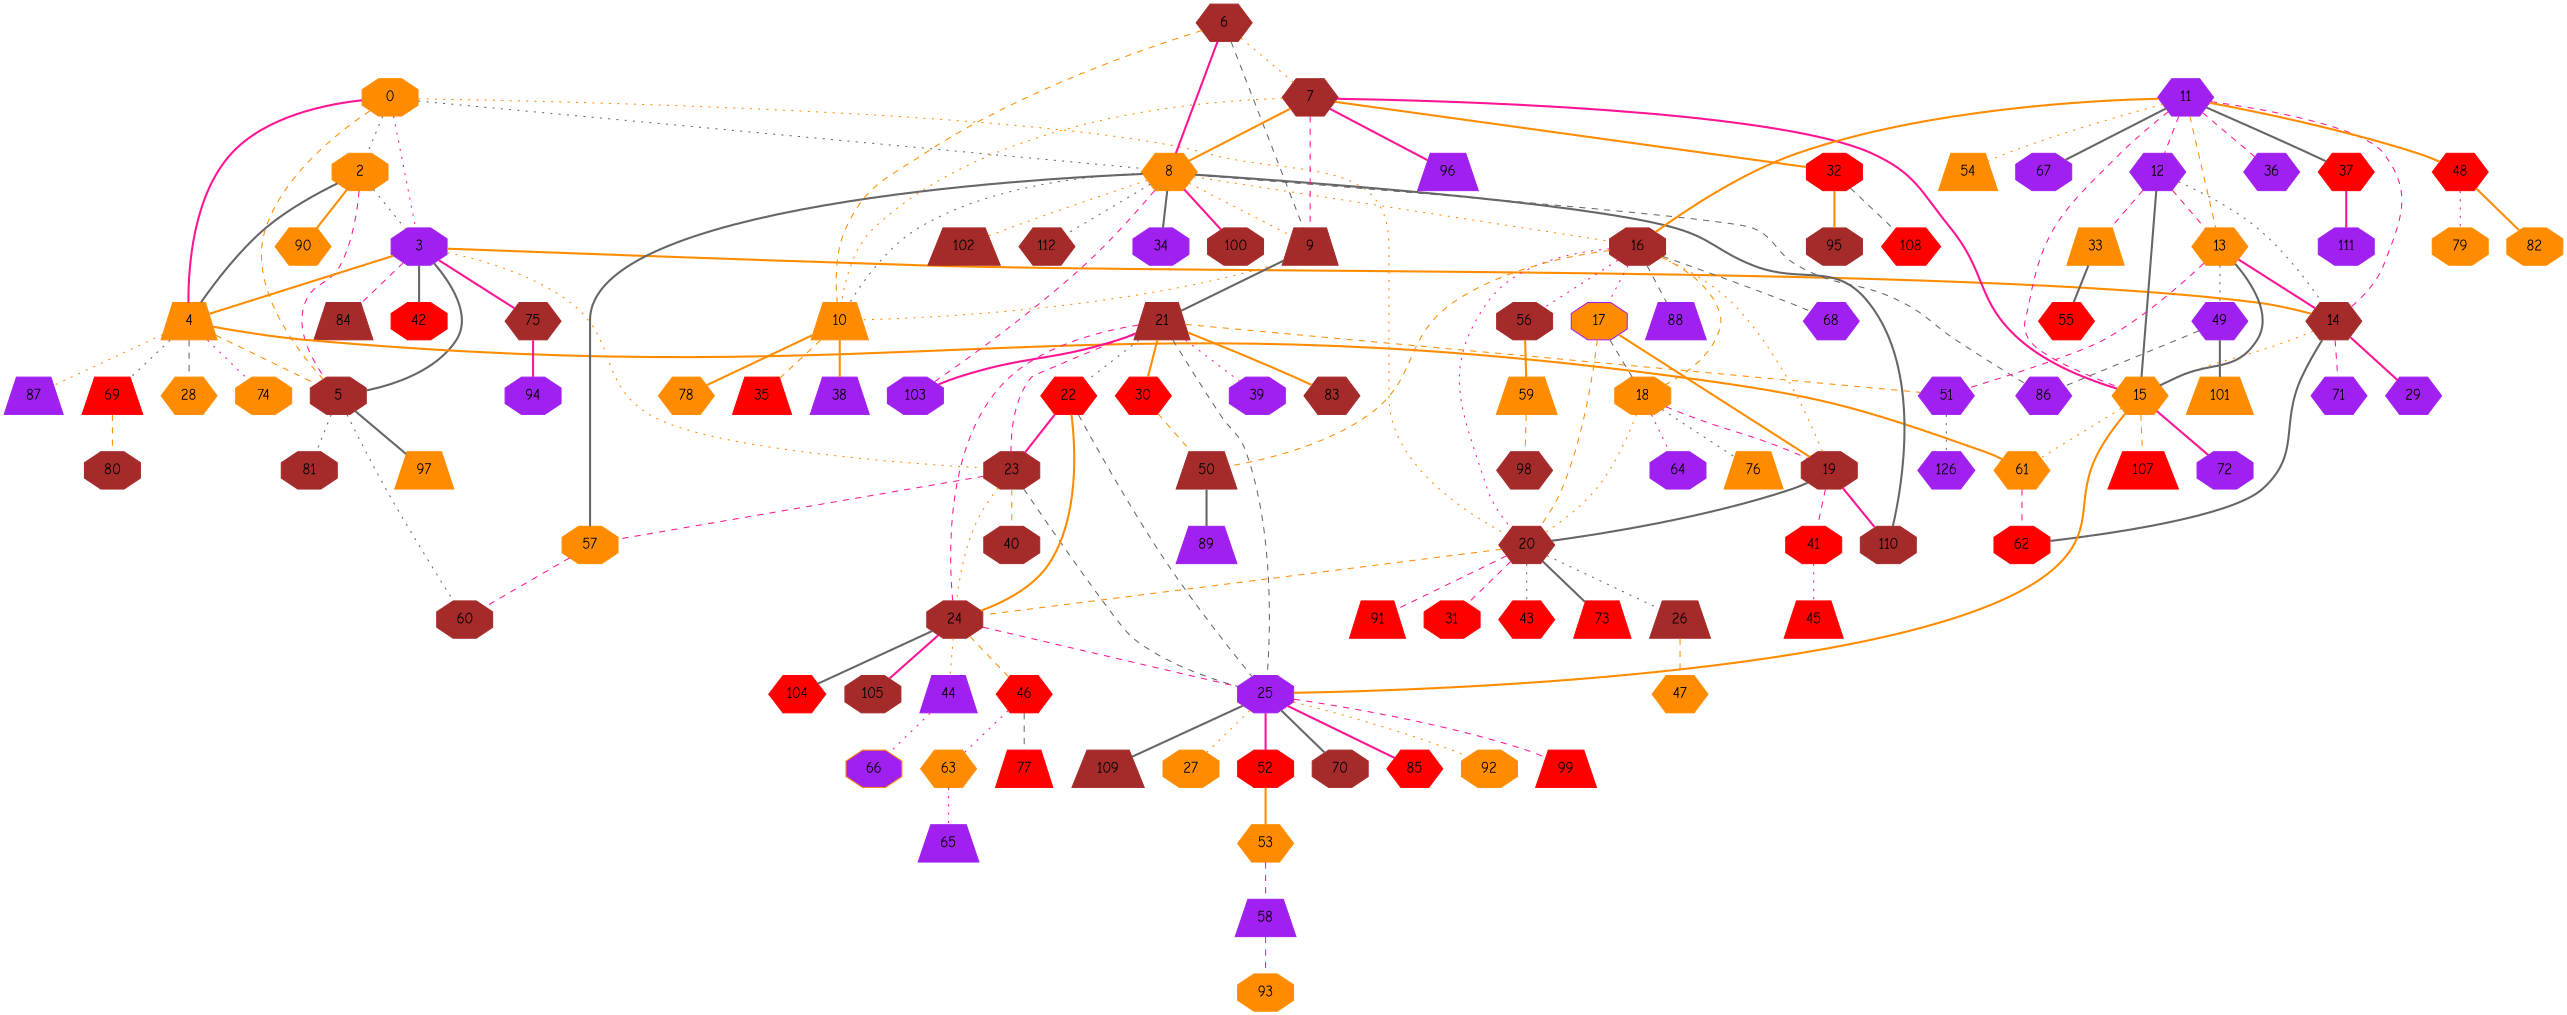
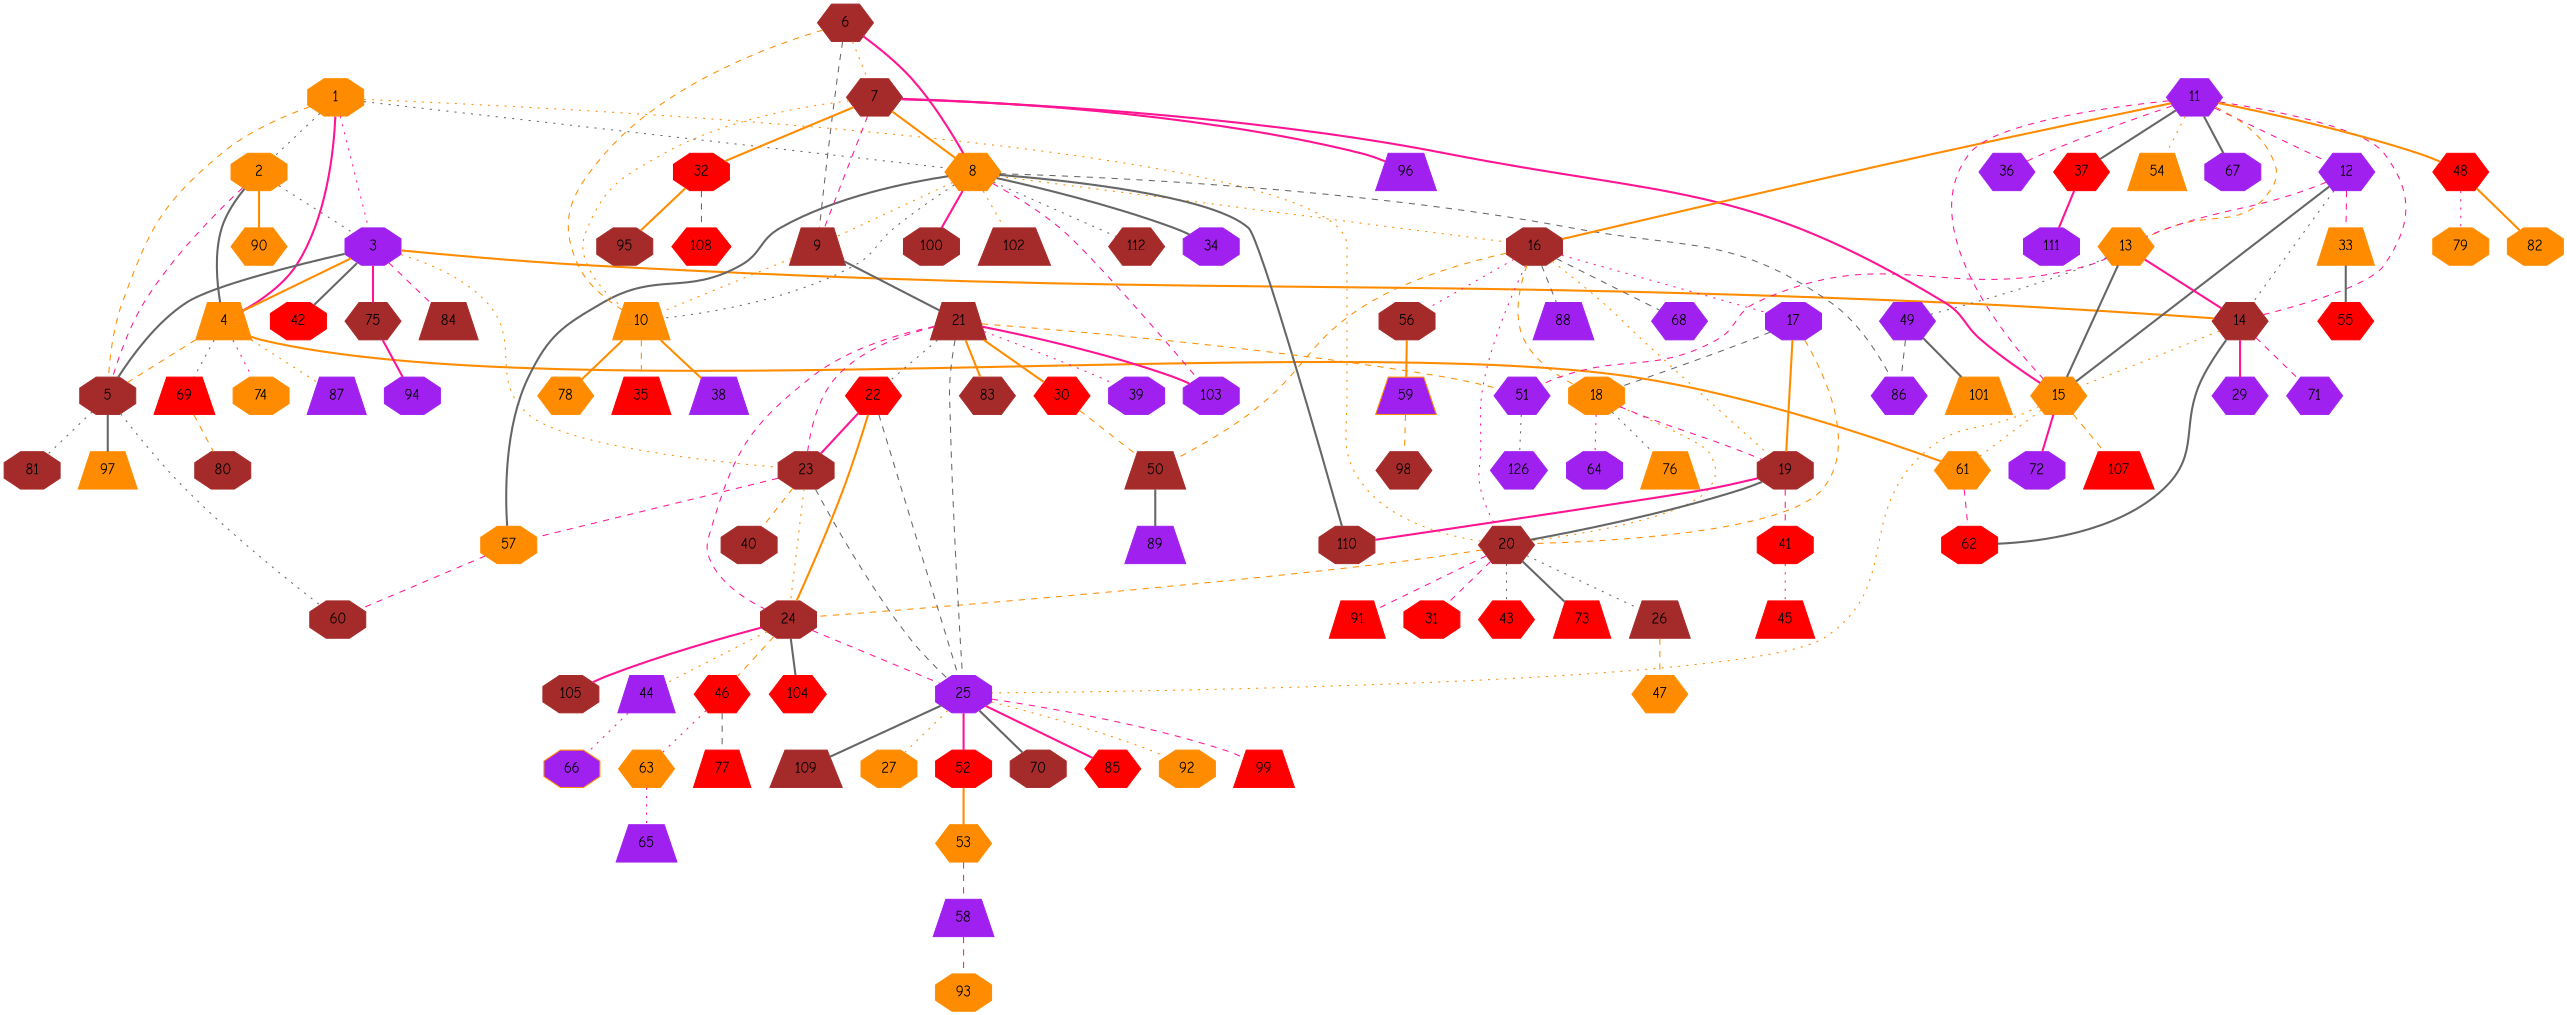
node "0": label "0" -> "1"
node "17": fillcolor darkorange -> purple
node "28": removed
node "59": fillcolor darkorange -> purple
edge "15" -- "25": style bold -> dotted
